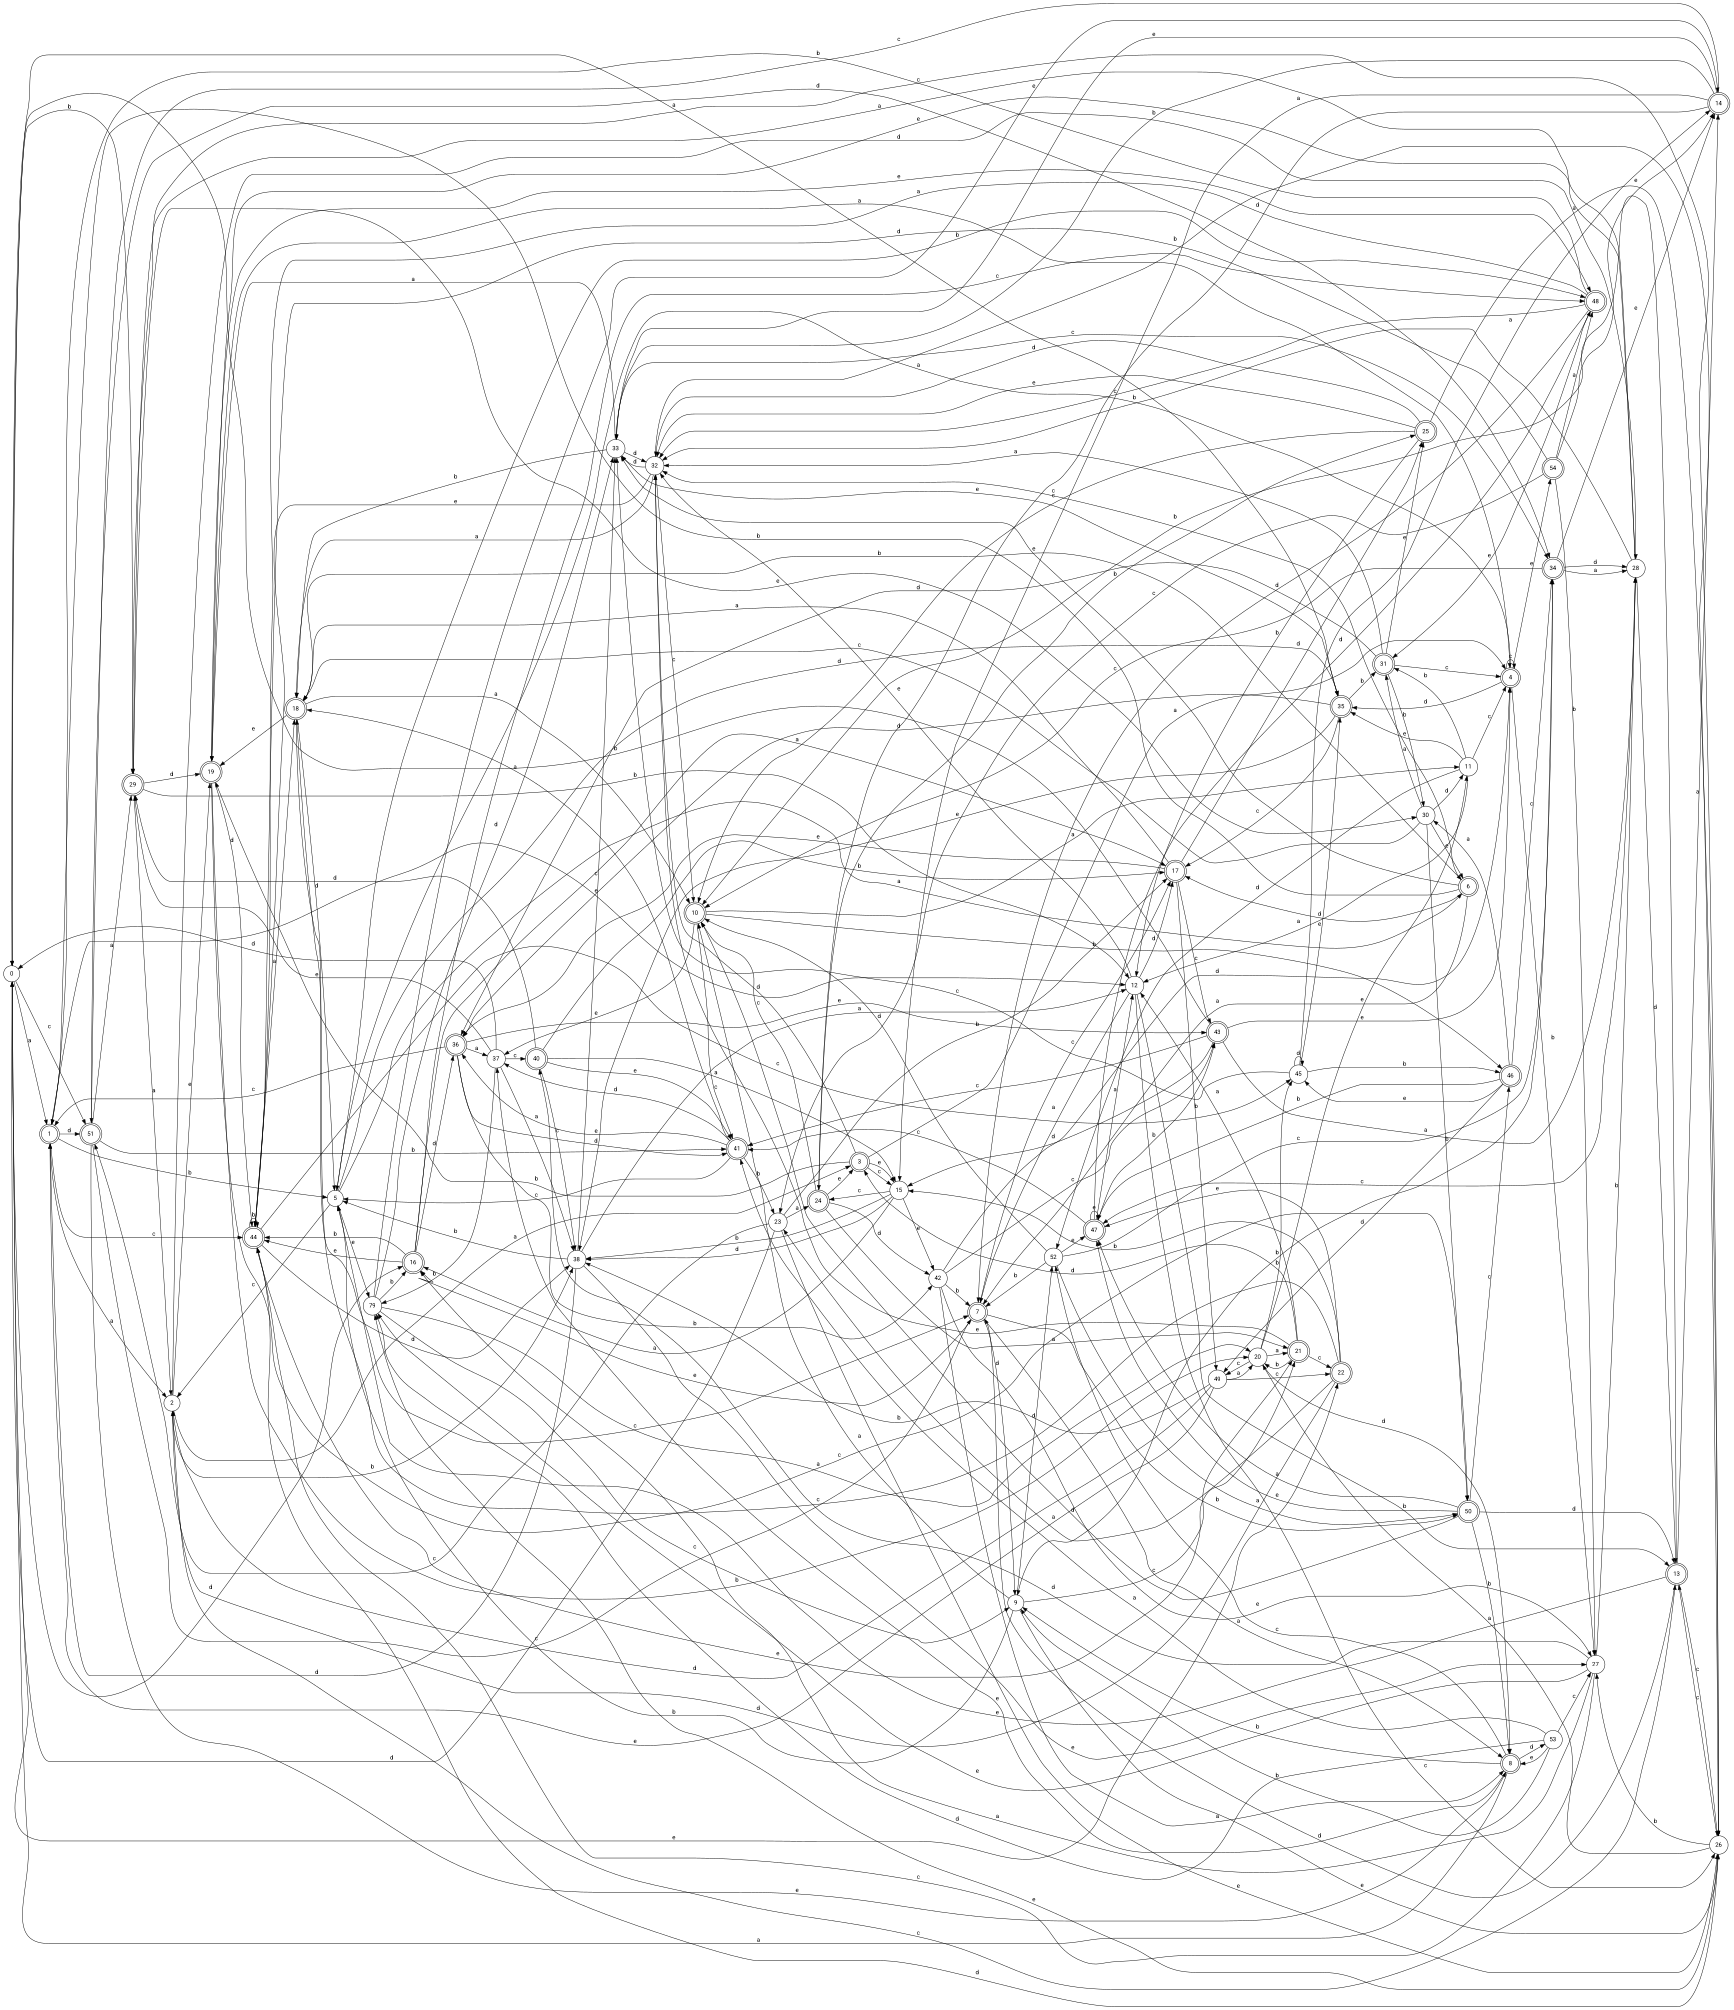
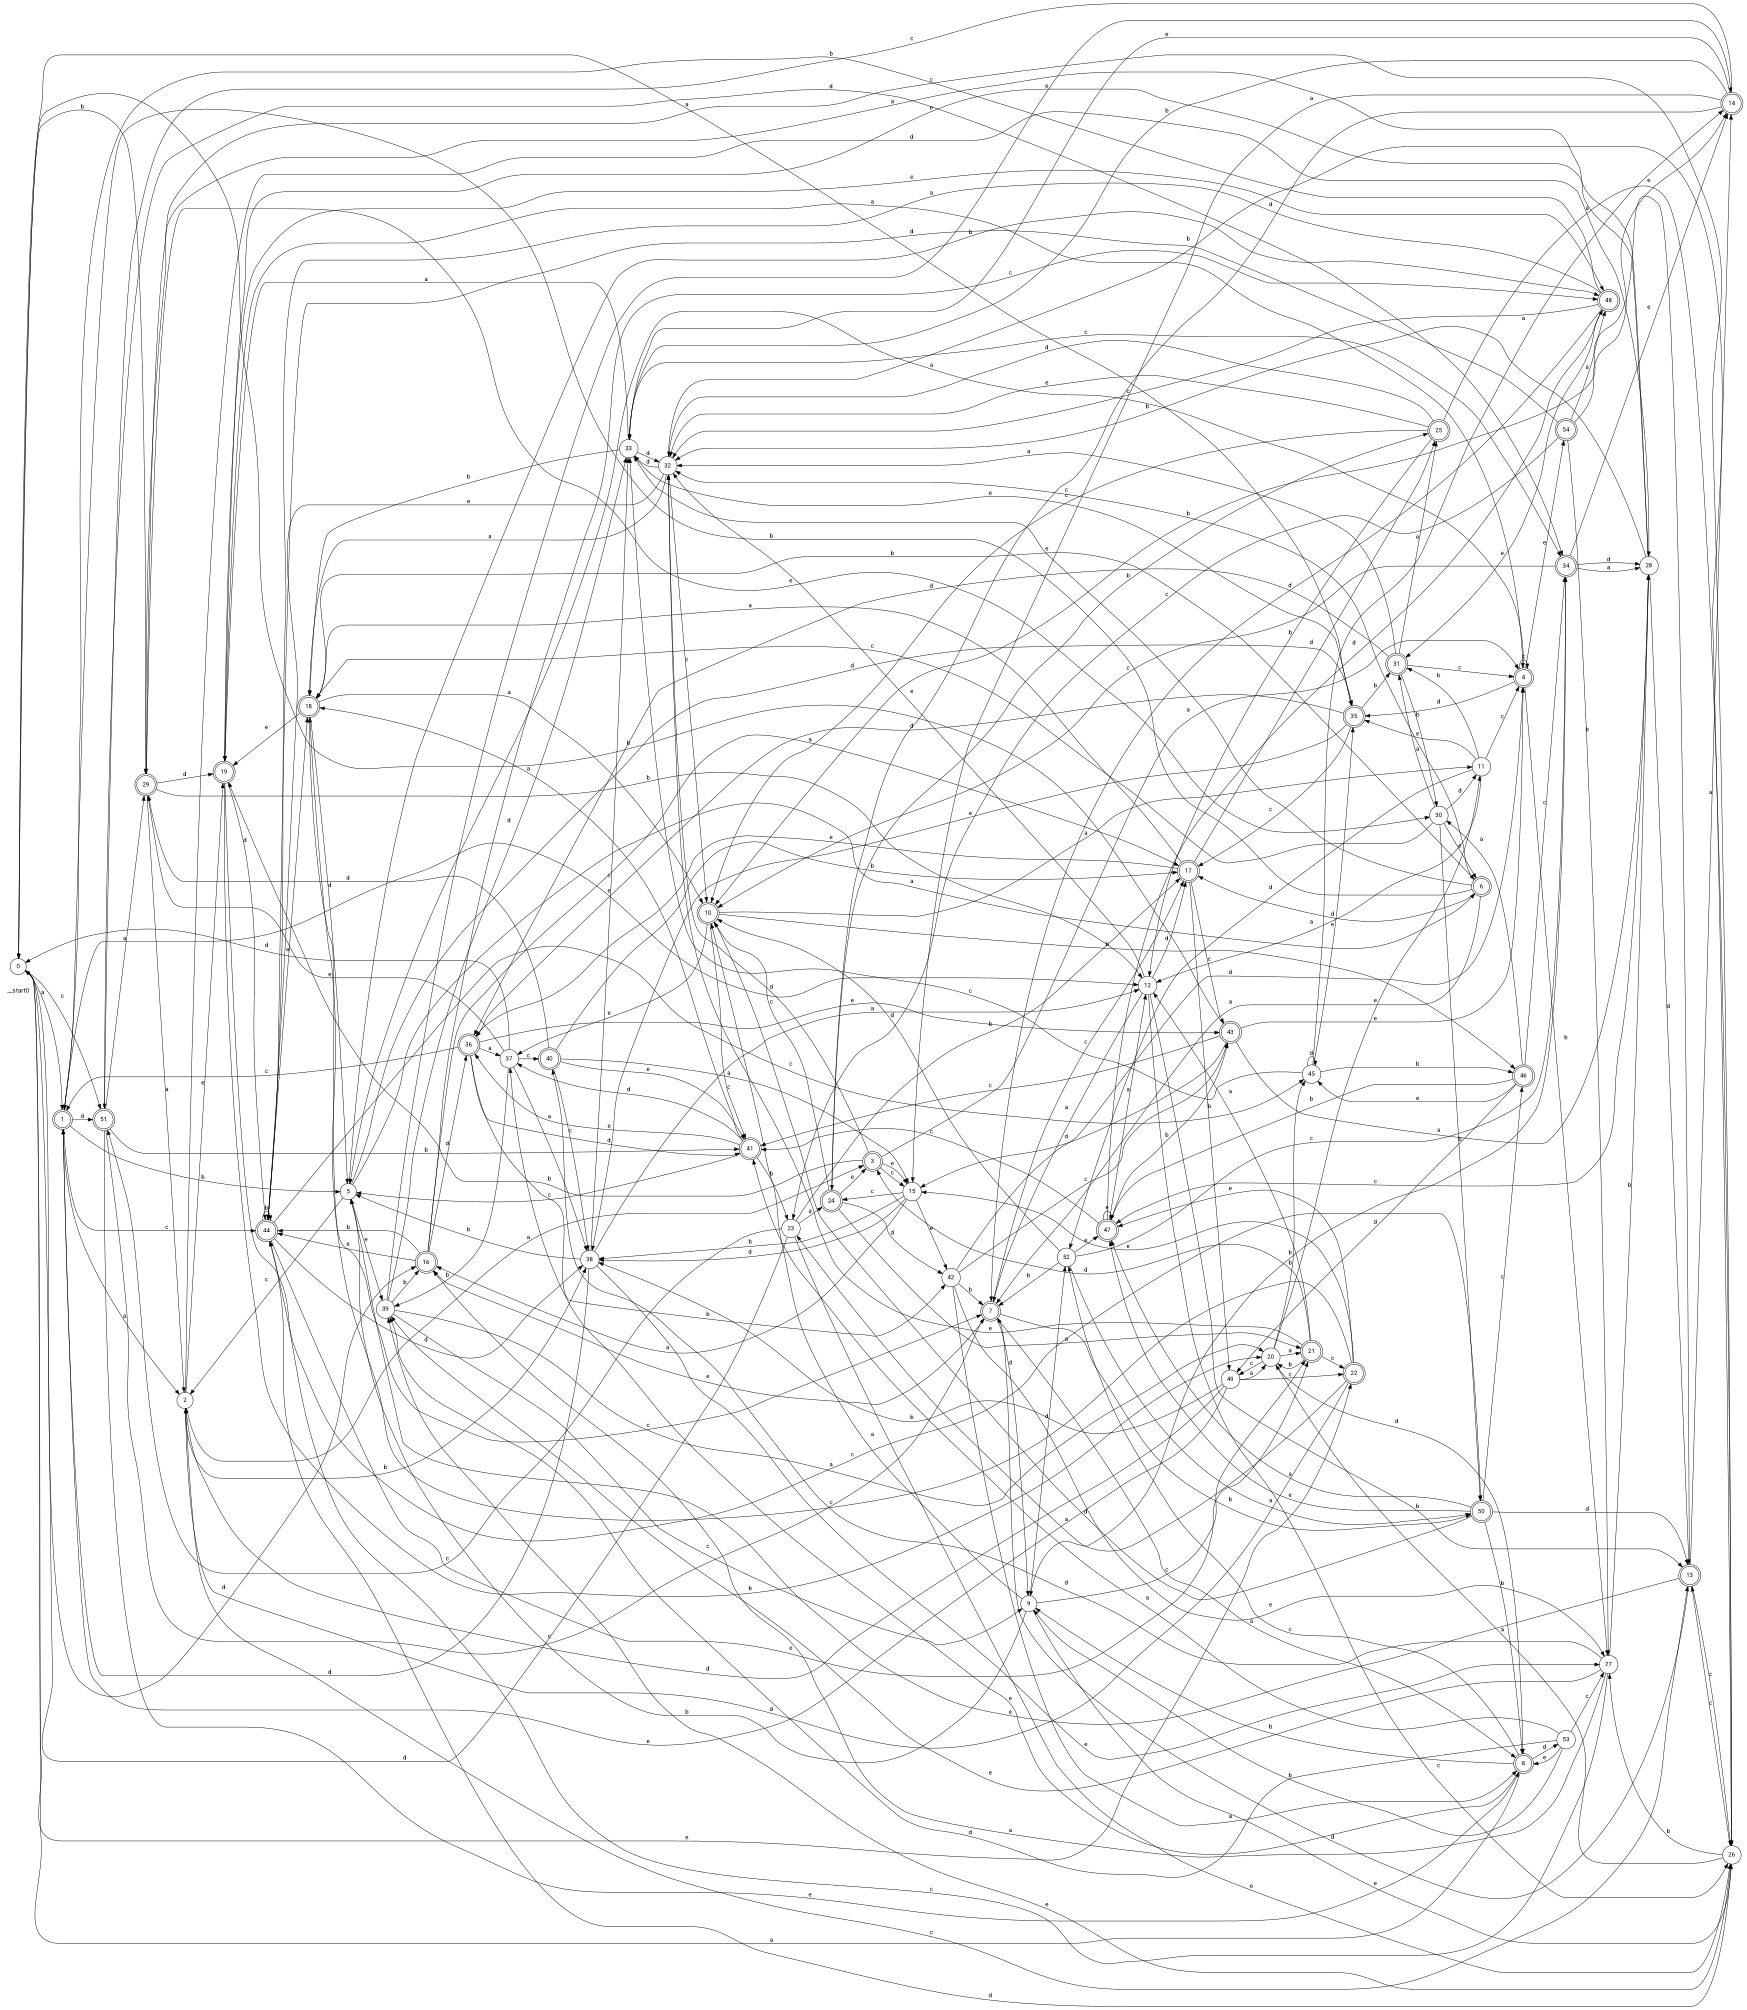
node "__start0": added
edge "22" -> "15": label "b" -> "e"
node "79": label "79" -> "39"
